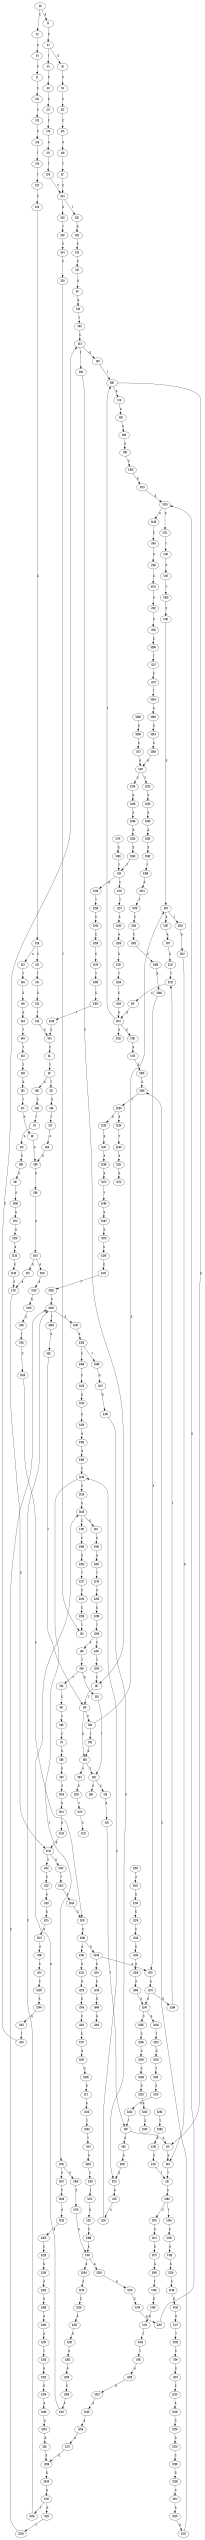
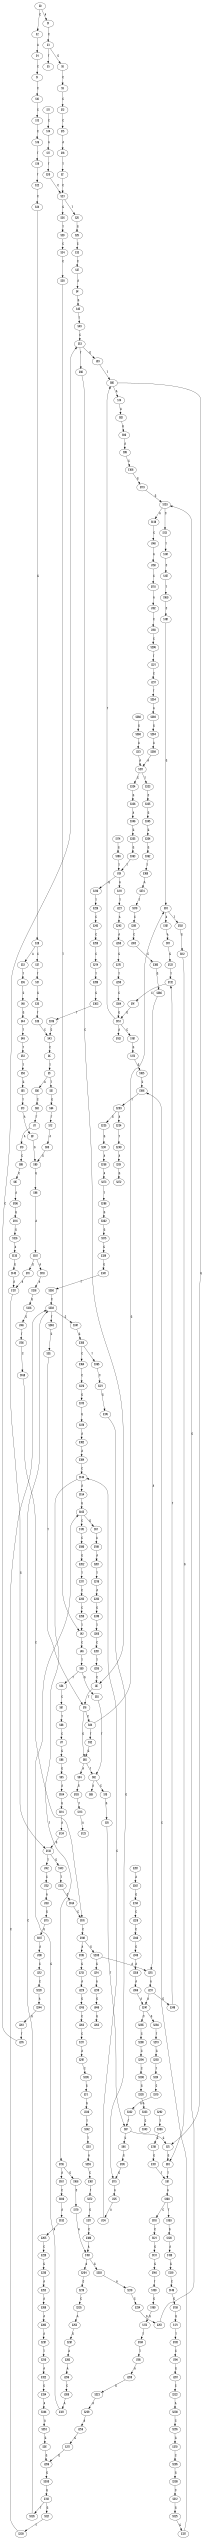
node "S8": removed
edge "S266" -> "S46": now "S42" -> "S46"
